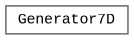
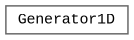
node "Generator7D": label "Generator7D" -> "Generator1D"
